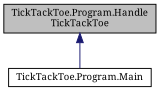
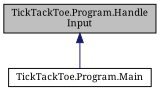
node "TickTackToe.Program.Handle TickTackToe": label "TickTackToe.Program.Handle TickTackToe" -> "TickTackToe.Program.Handle Input"
